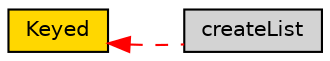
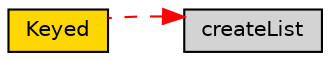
edge "createList" -> "Keyed": reversed
